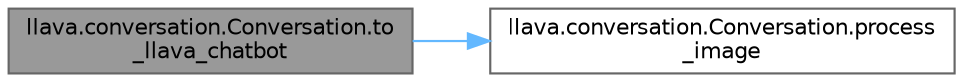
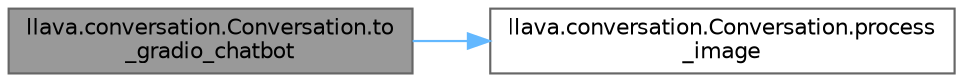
node "llava.conversation.Conversation.to _llava_chatbot": label "llava.conversation.Conversation.to _llava_chatbot" -> "llava.conversation.Conversation.to _gradio_chatbot"
